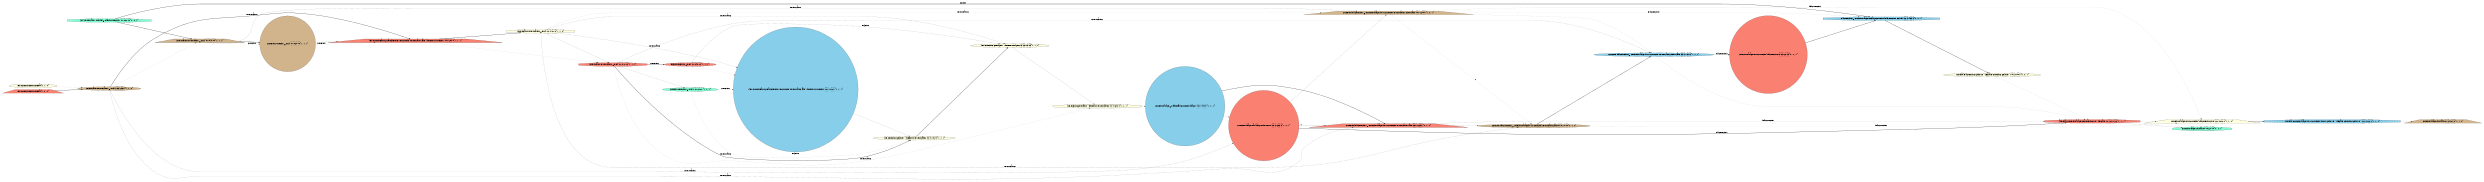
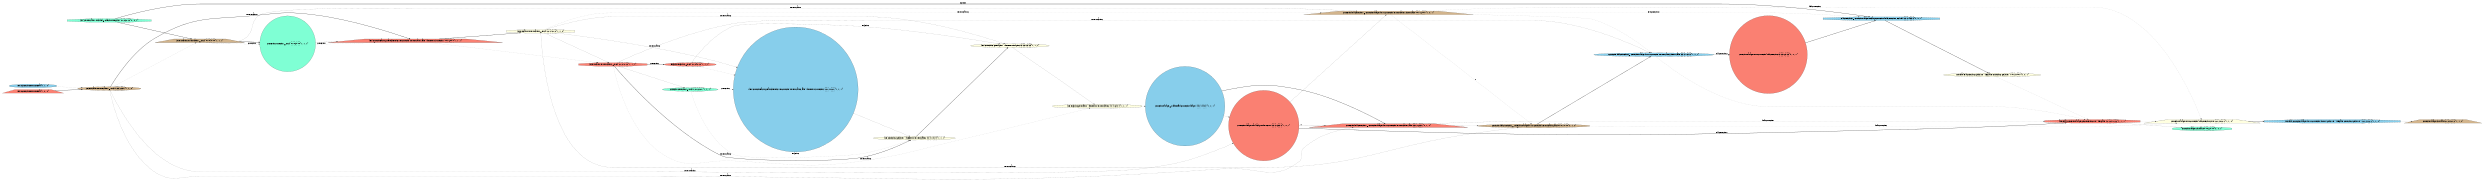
node "Connection connection1 = mock()@@@5@@@['1', '1', '1']": fillcolor tan -> aquamarine
node "returnConnectionReturnsToHead['0', '1', '0']": fillcolor lightyellow -> skyblue
